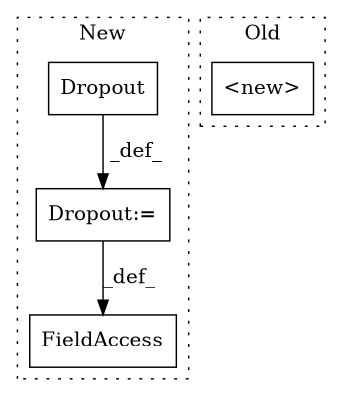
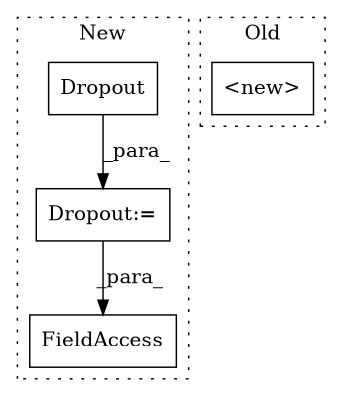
edge "Dropout" -> "Dropout:=": label "_def_" -> "_para_"
edge "Dropout:=" -> "FieldAccess": label "_def_" -> "_para_"
